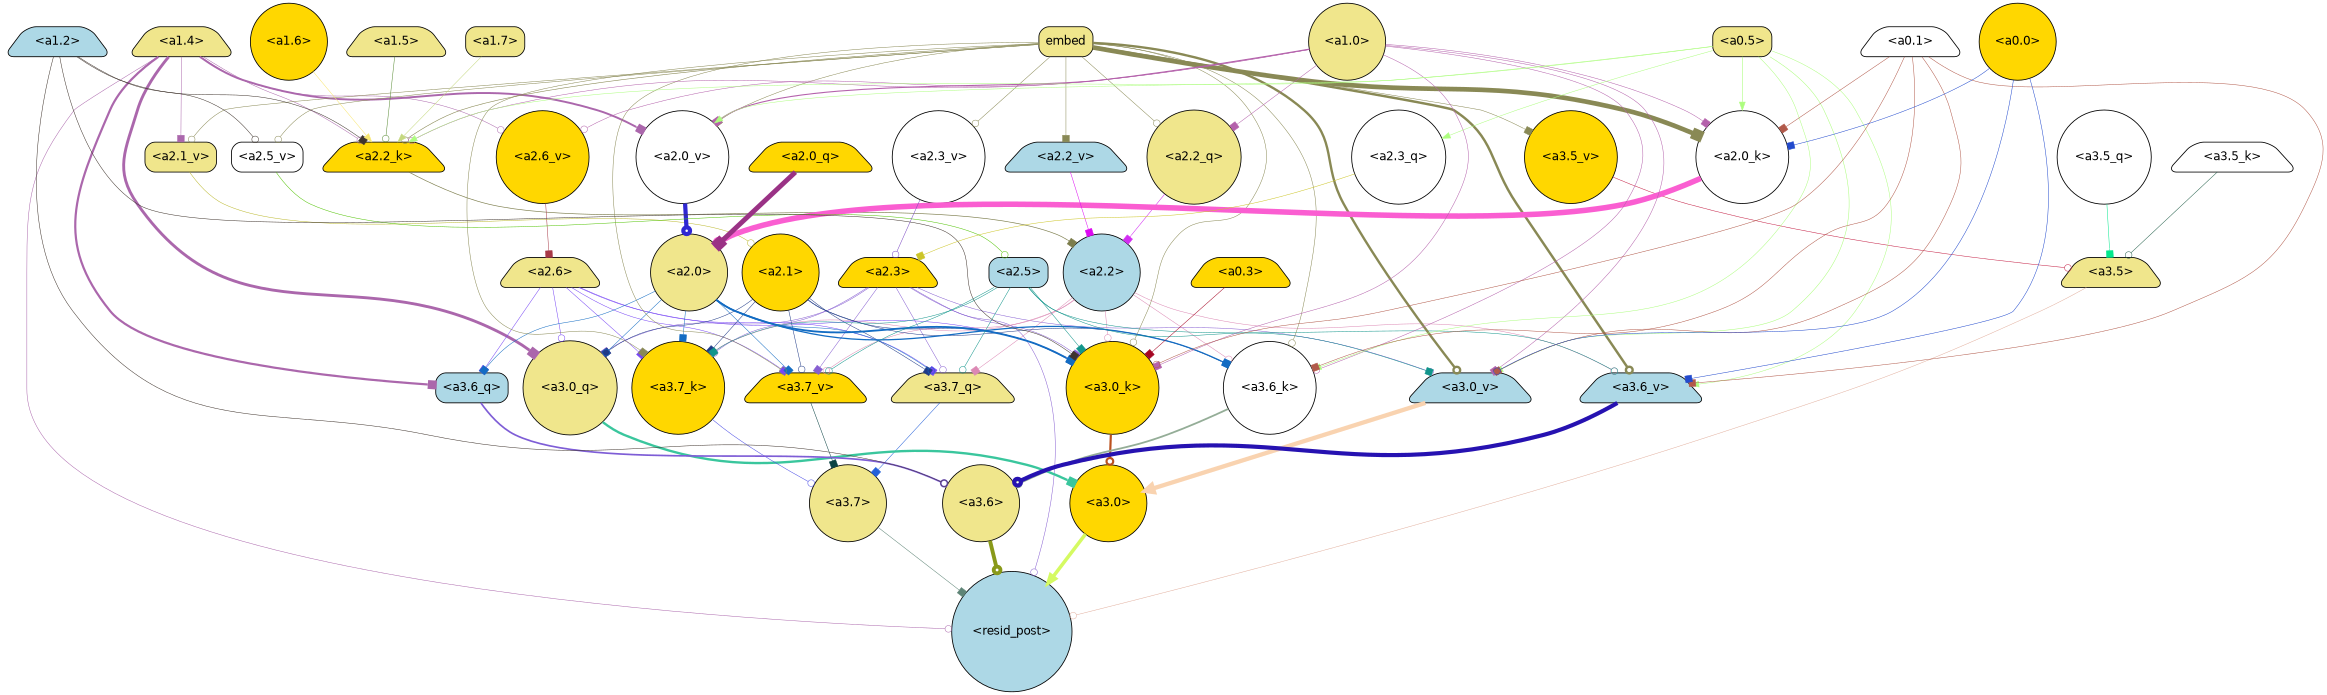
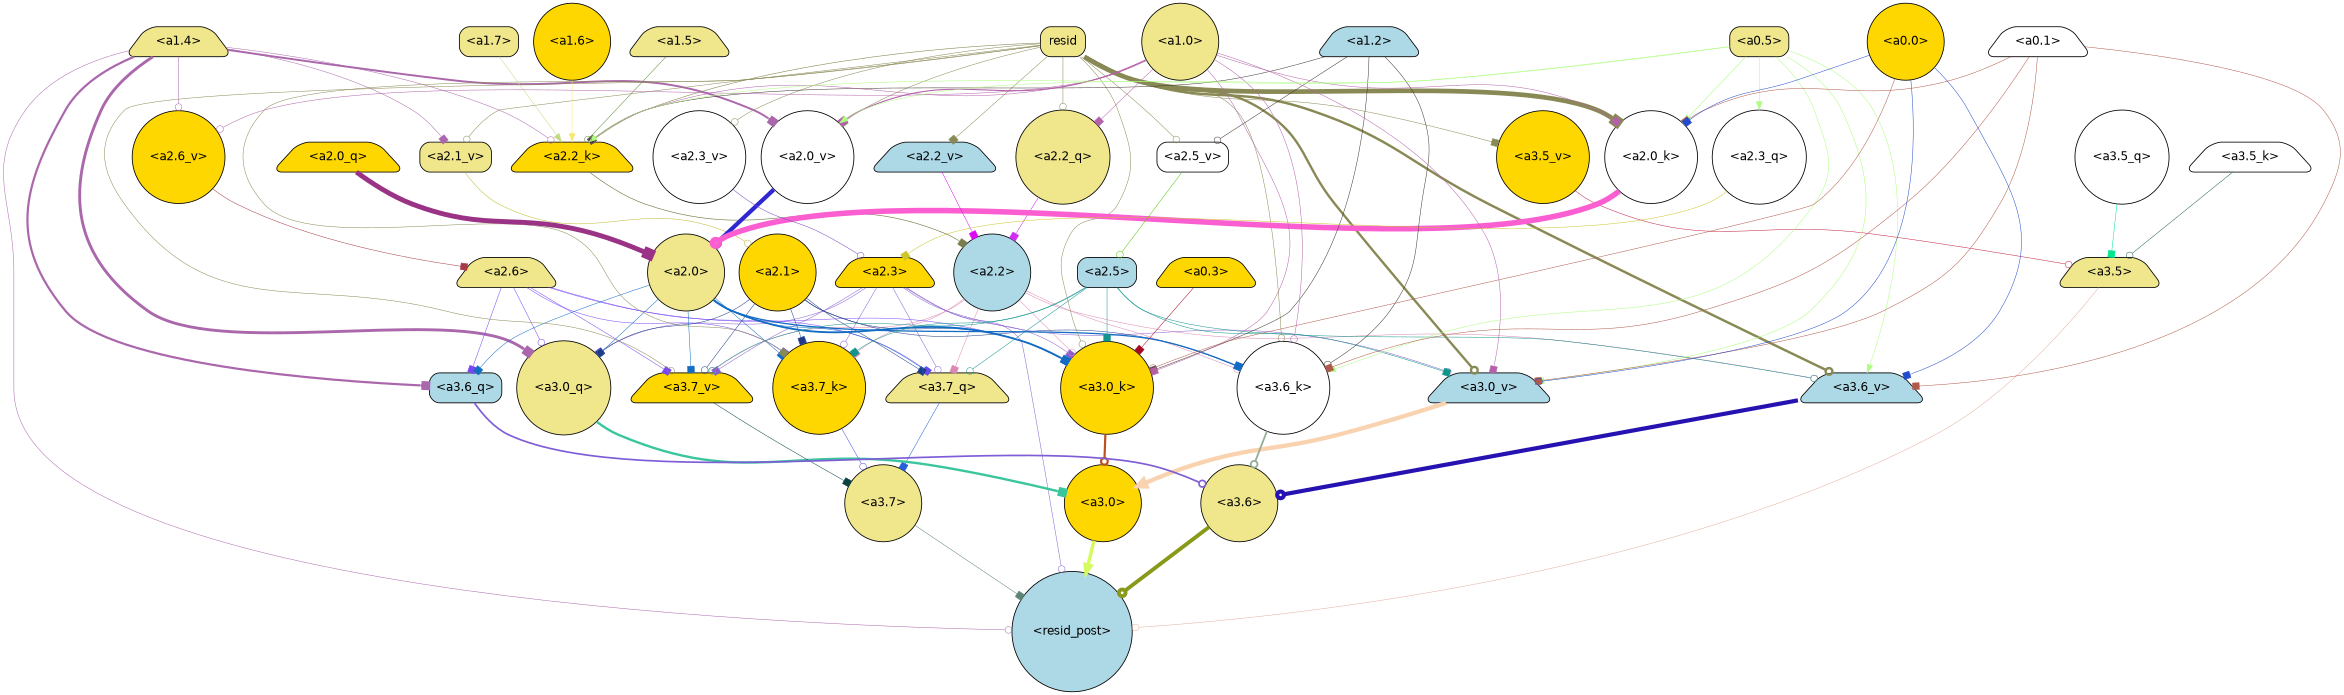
node "embed": label "embed" -> "resid"
edge "<a0.1>" -> "<a3.0_k>": now "<a0.0>" -> "<a3.0_k>"
edge "<a1.2>" -> "<a3.6>": now "<a1.2>" -> "<a3.6_k>"
